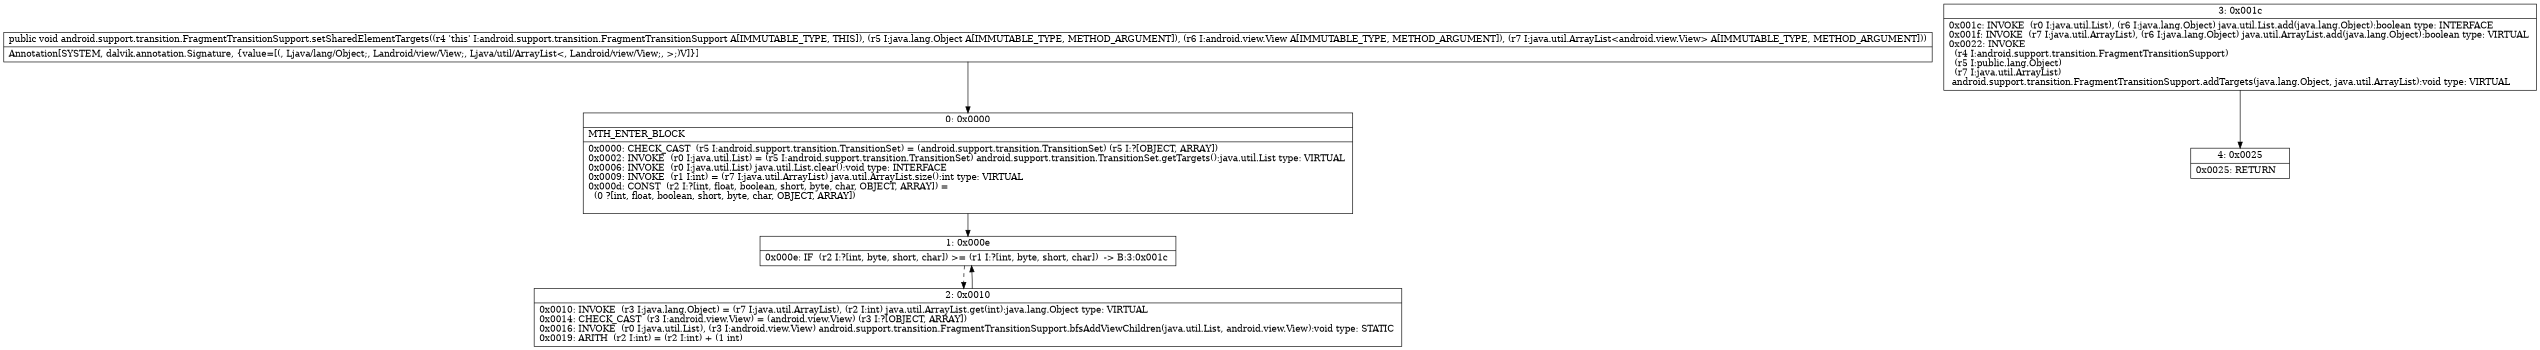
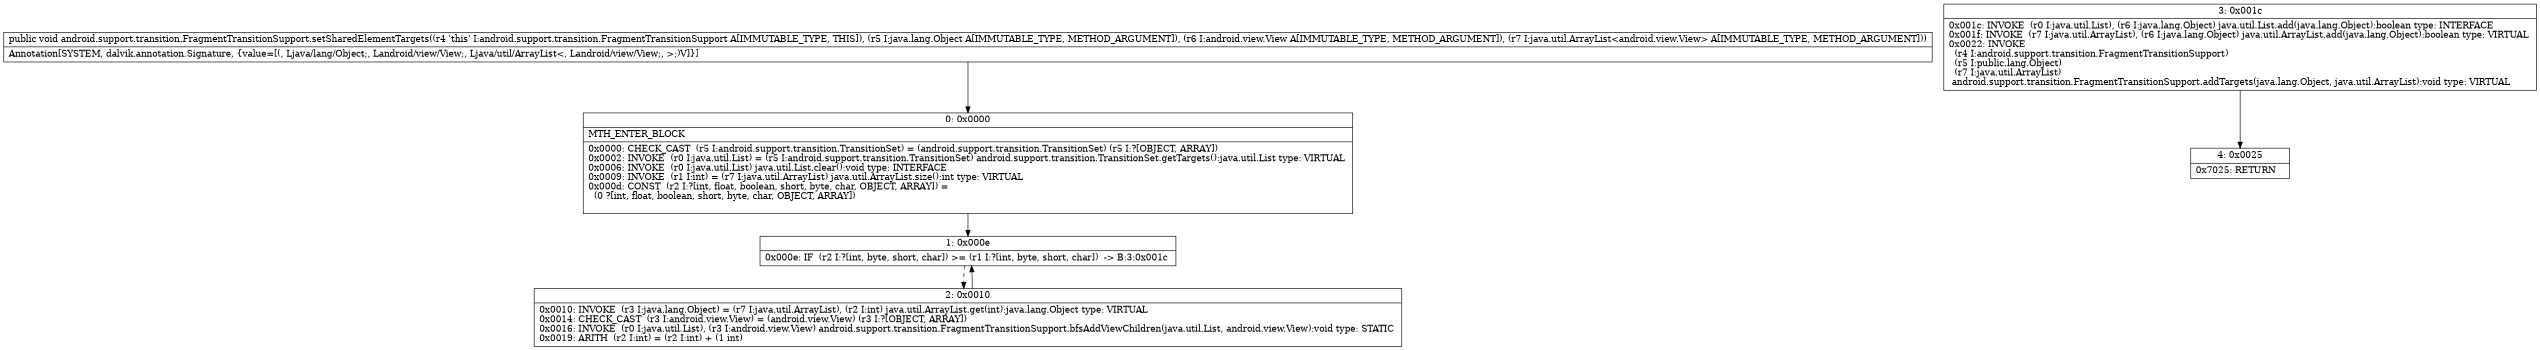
node "4: 0x0025": text "0x0025: RETURN" -> "0x7025: RETURN"
